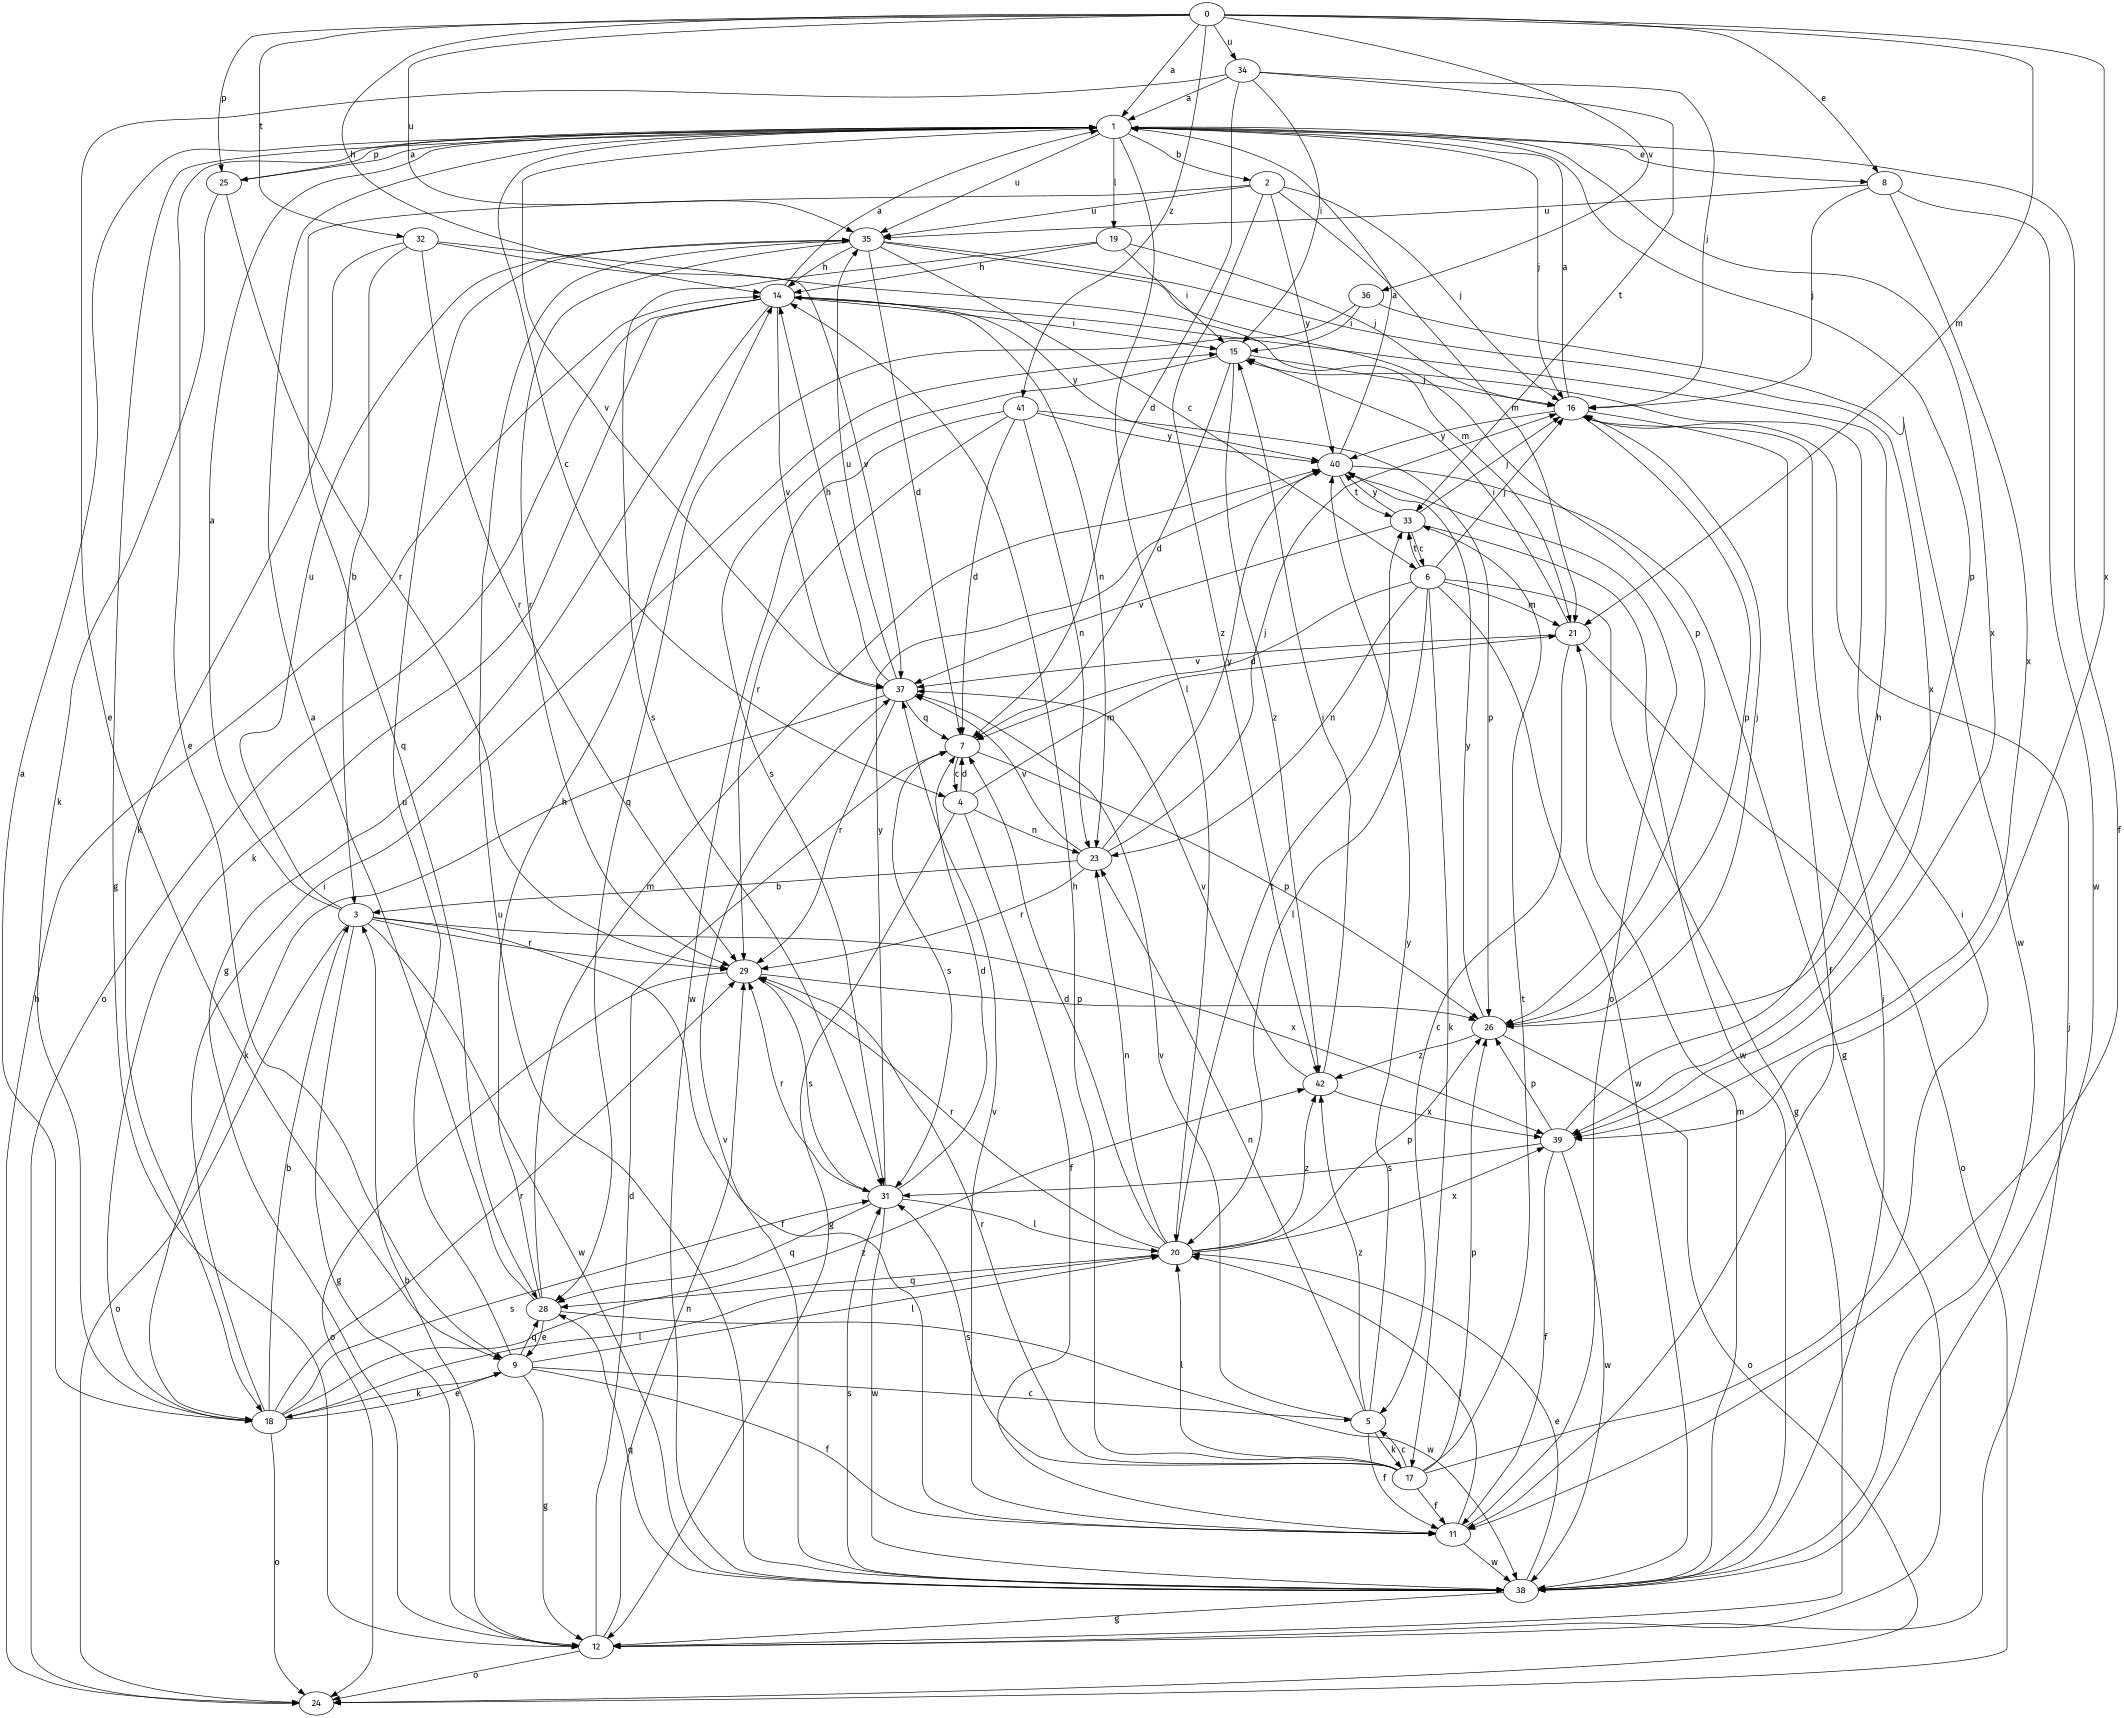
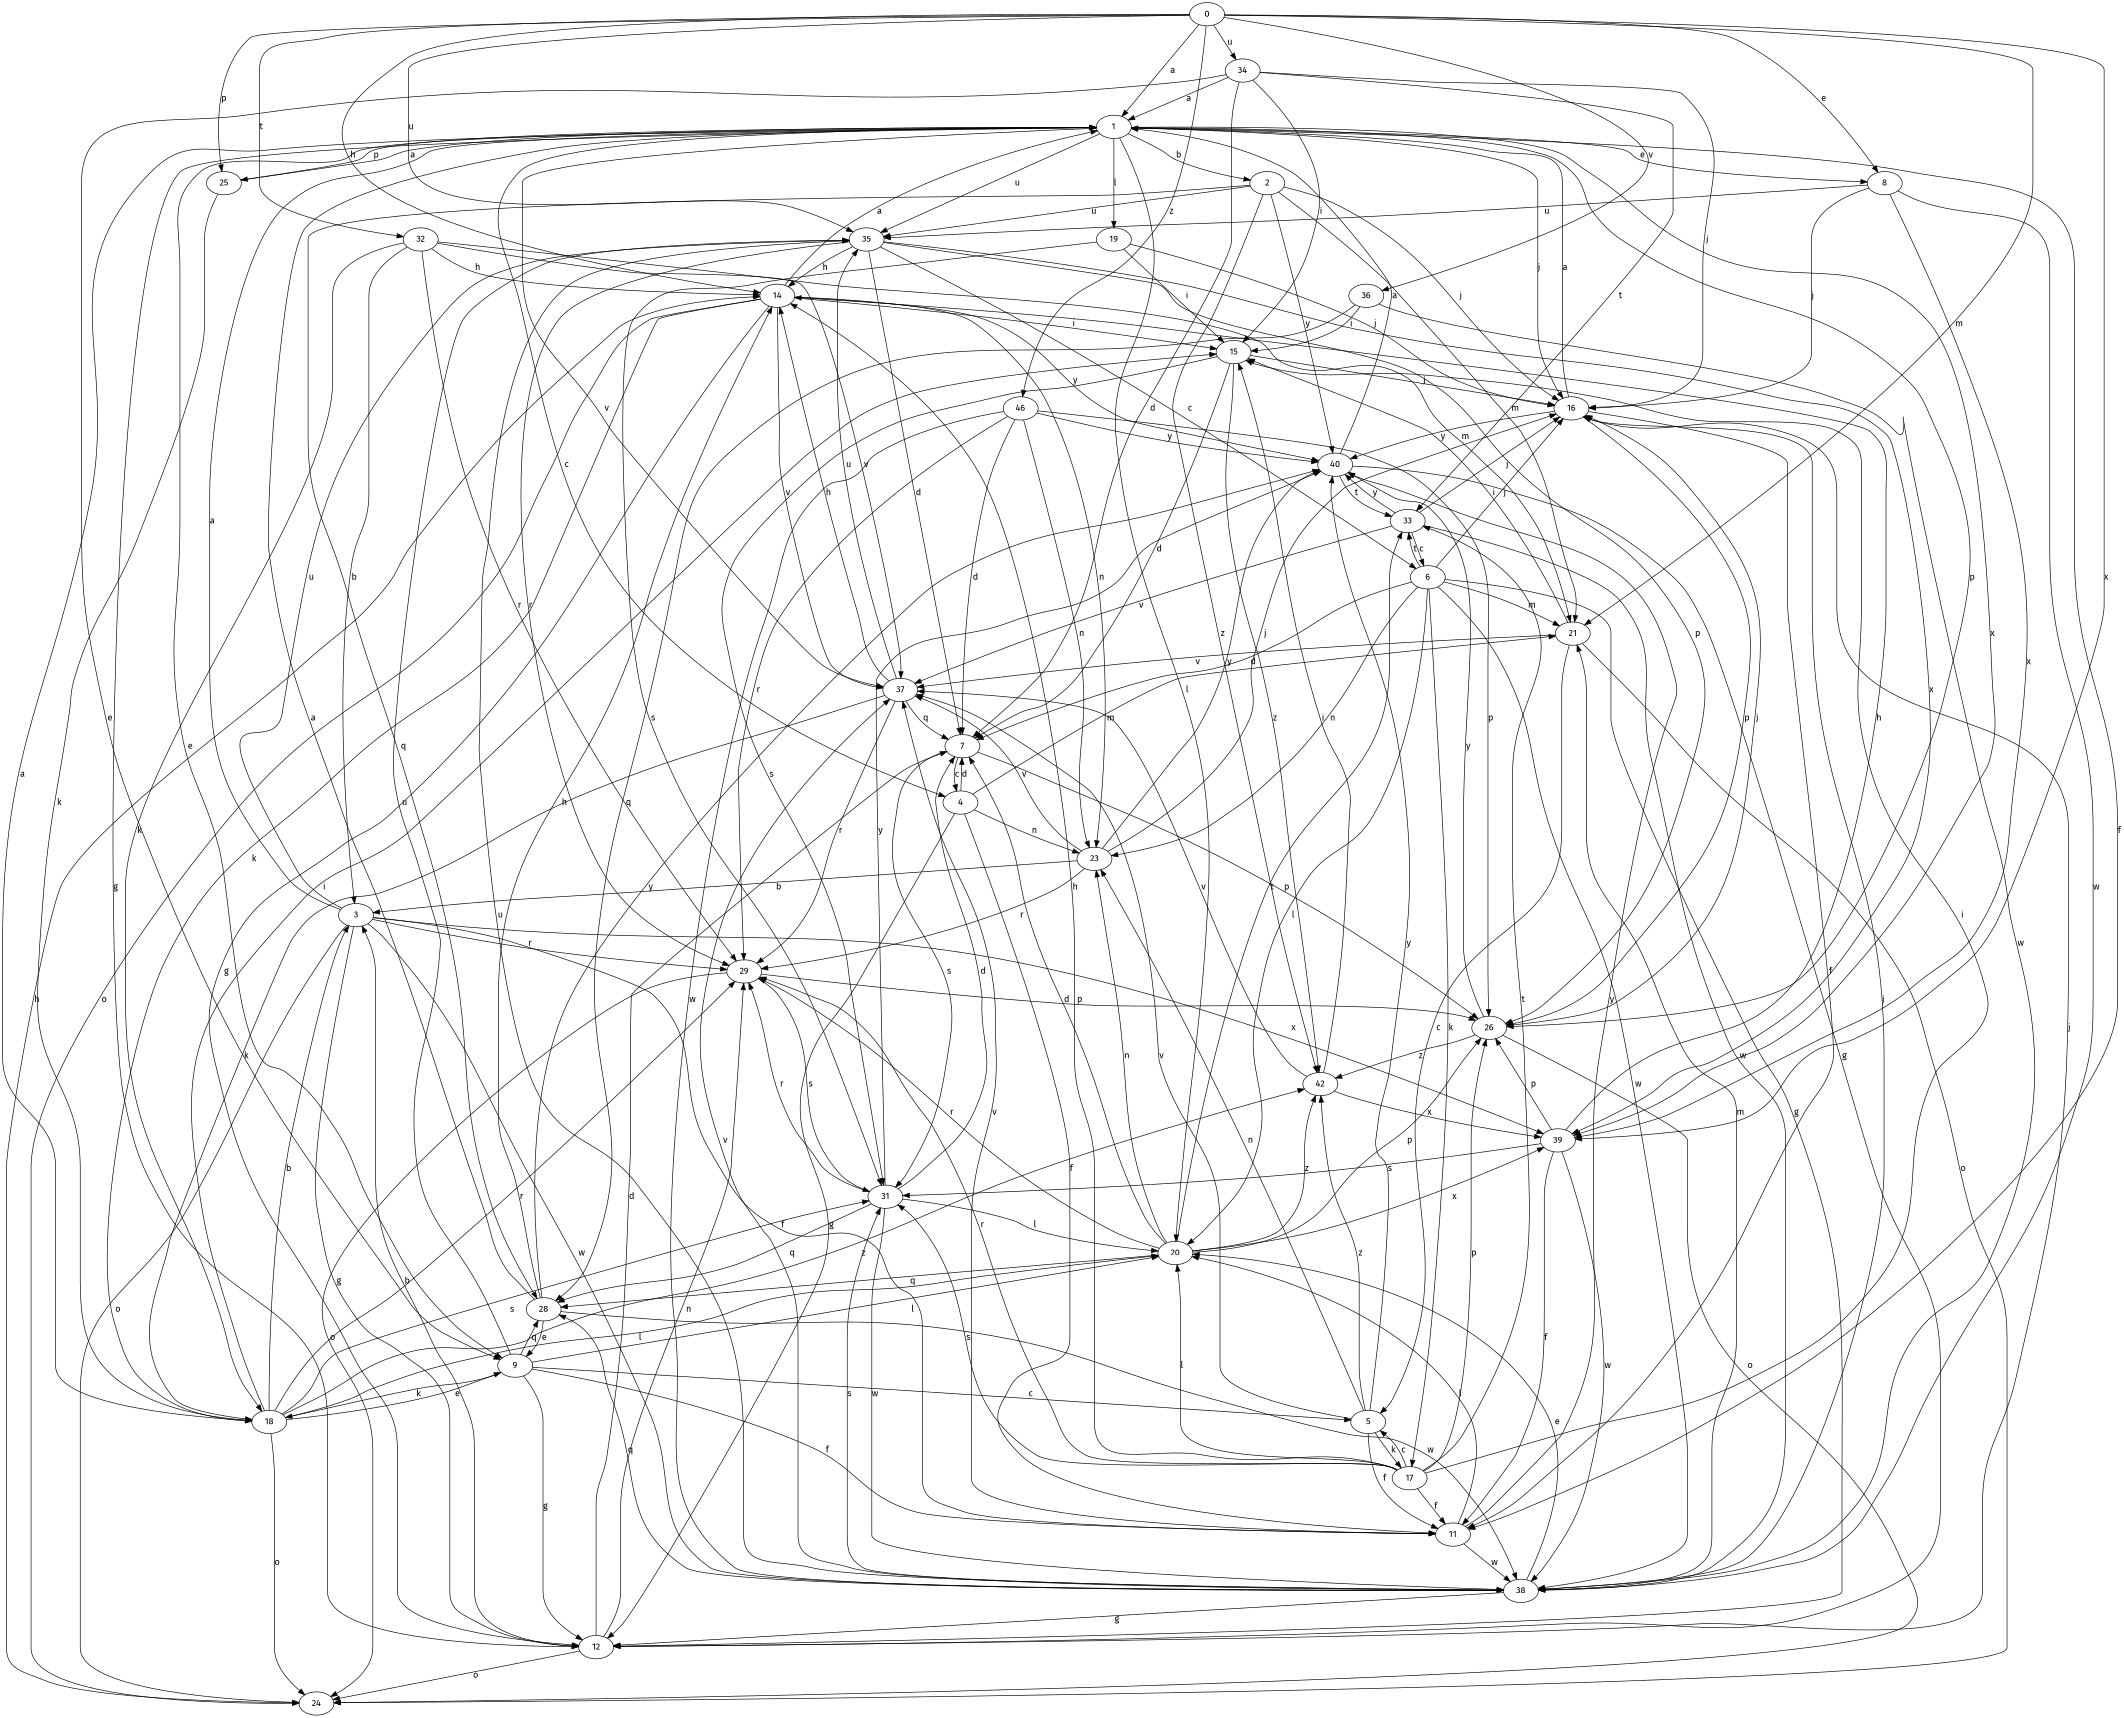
edge "19" -> "14": now "32" -> "14"
node "41": label "41" -> "46"
edge "25" -> "29": removed, label "r"
edge "28" -> "40": label "m" -> "y"
edge "11" -> "40": label "o" -> "y"
